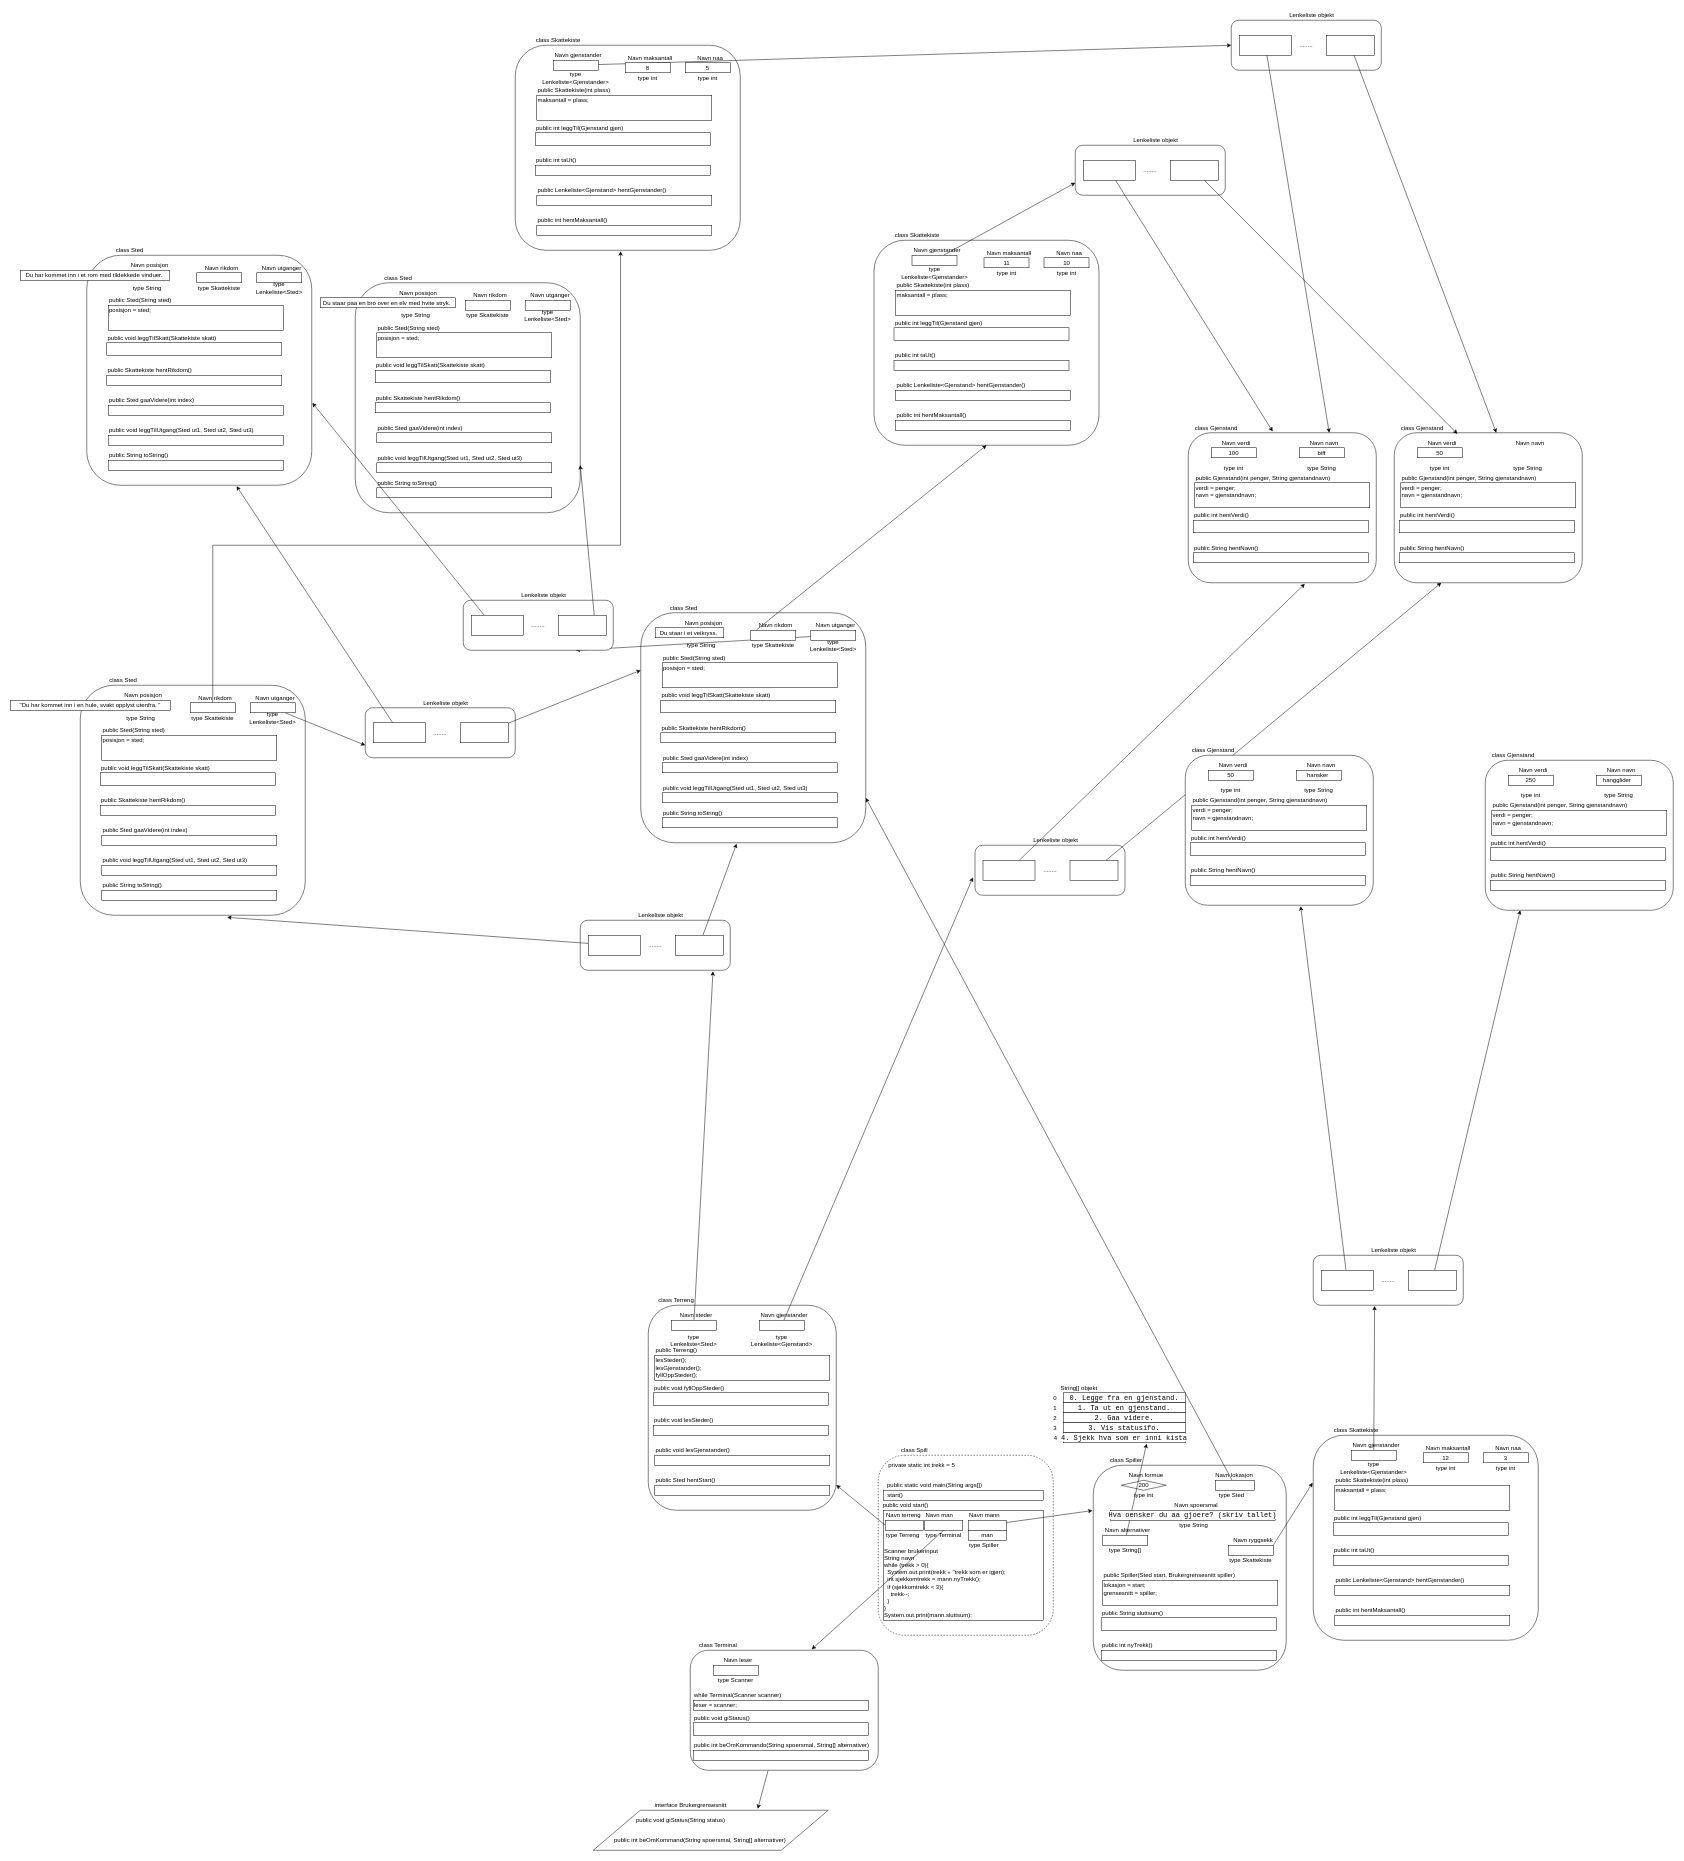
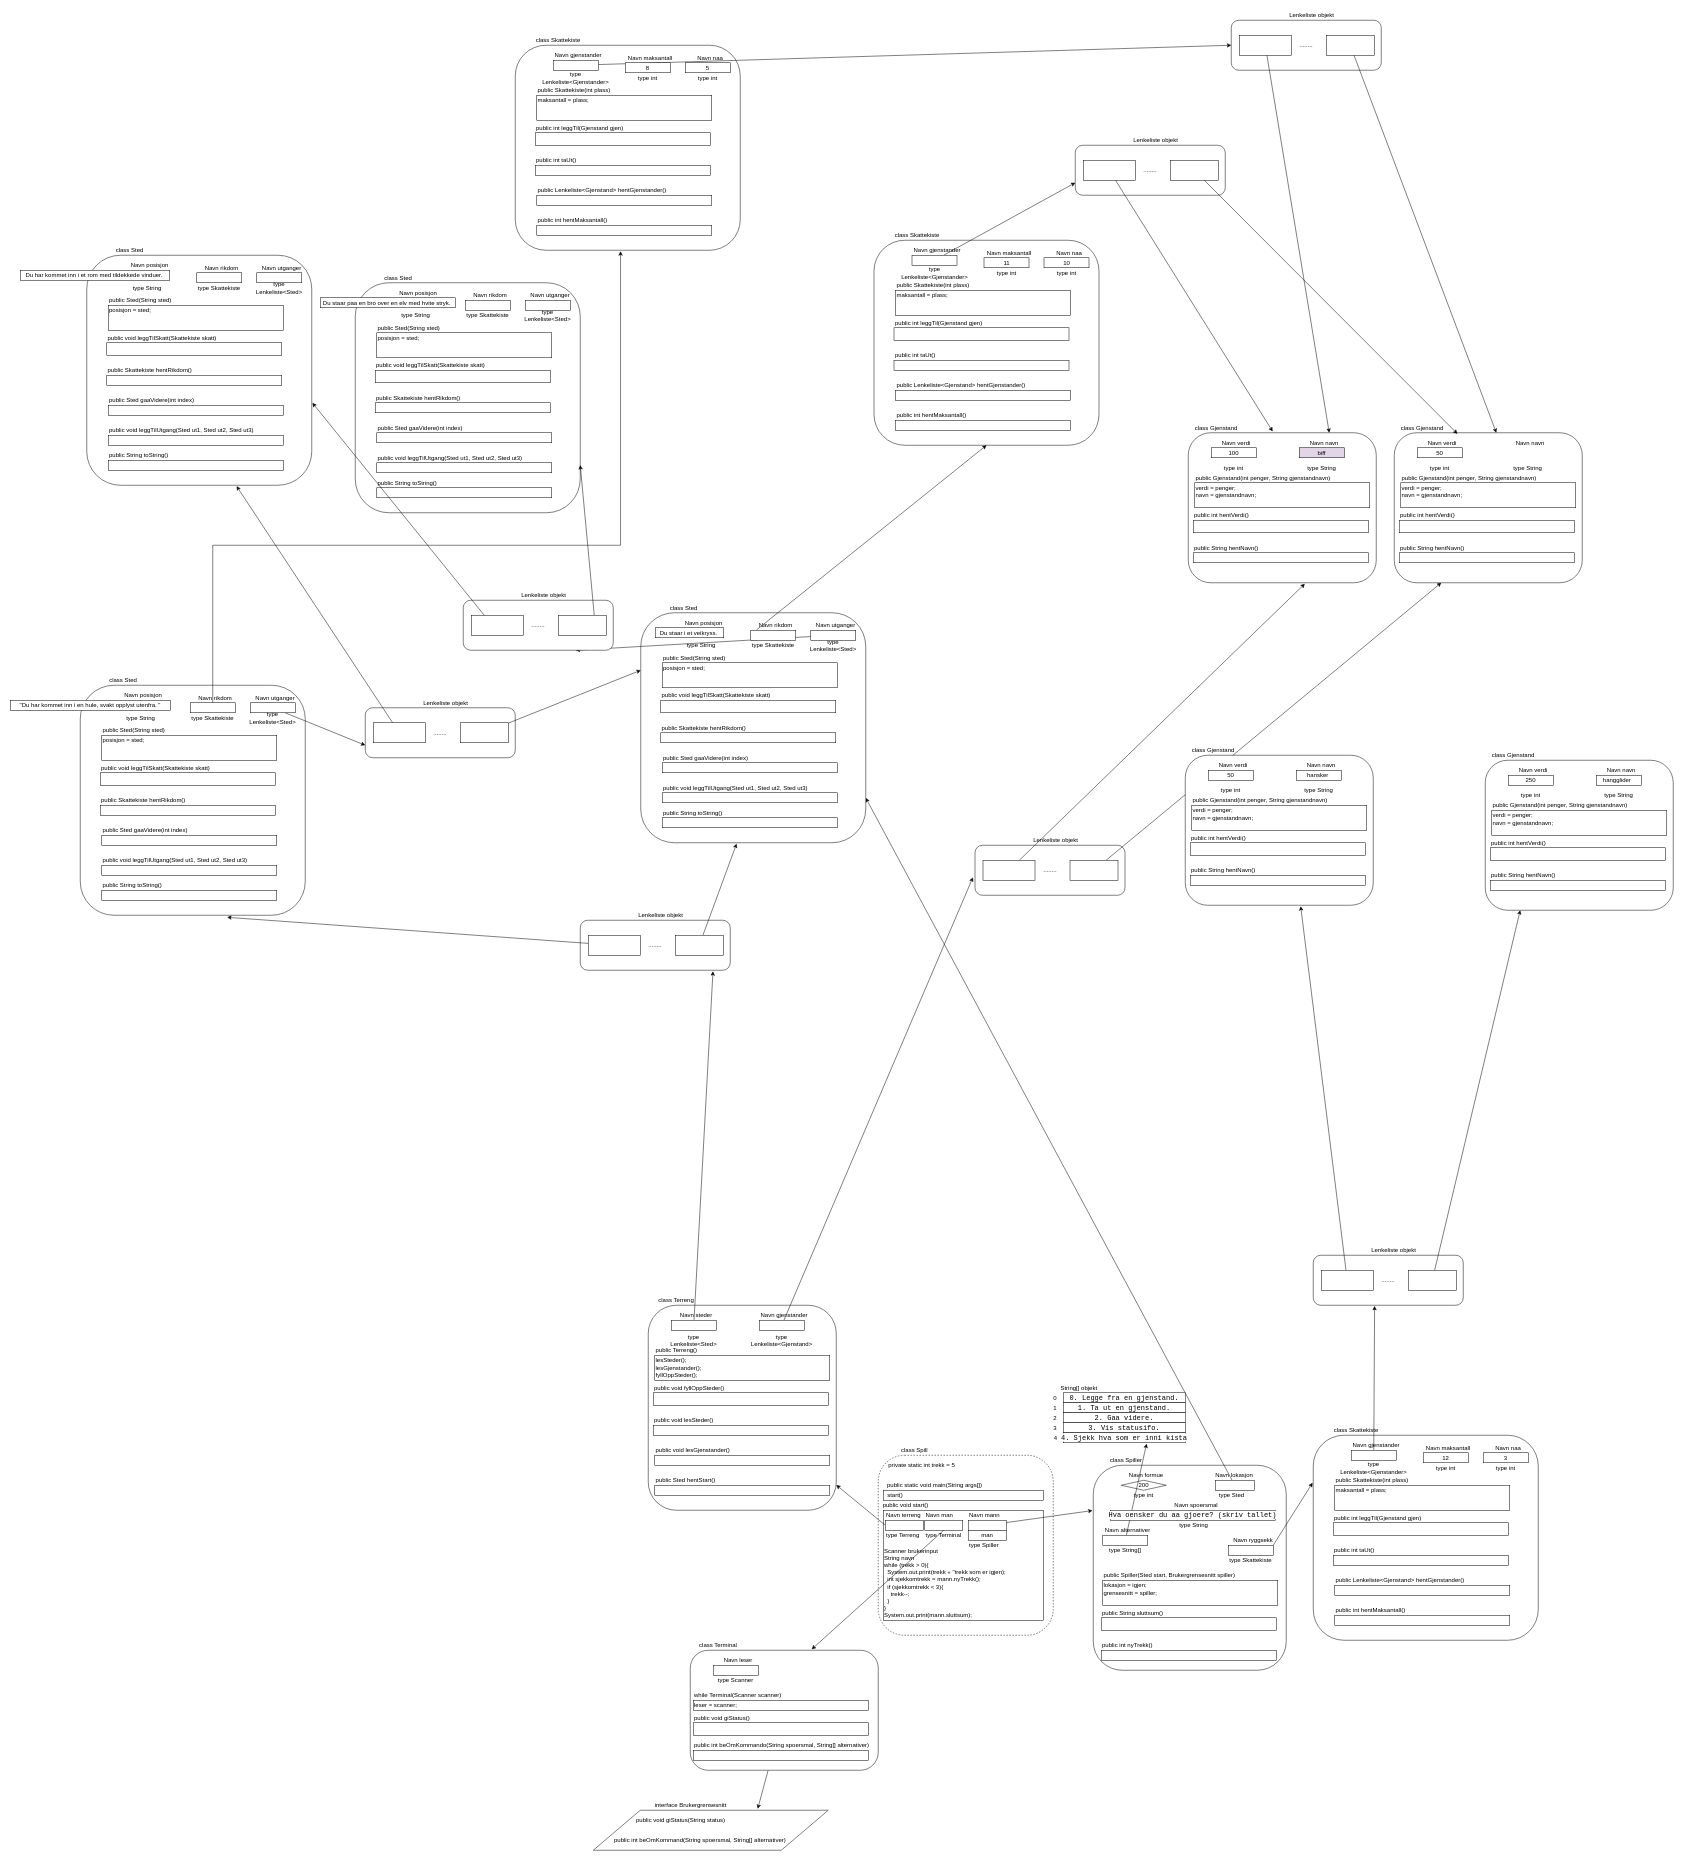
node "biff": fillcolor #ffffff -> #e1d5e7
node "lokasjon = start;": label "lokasjon = start;" -> "lokasjon = igjen;"
